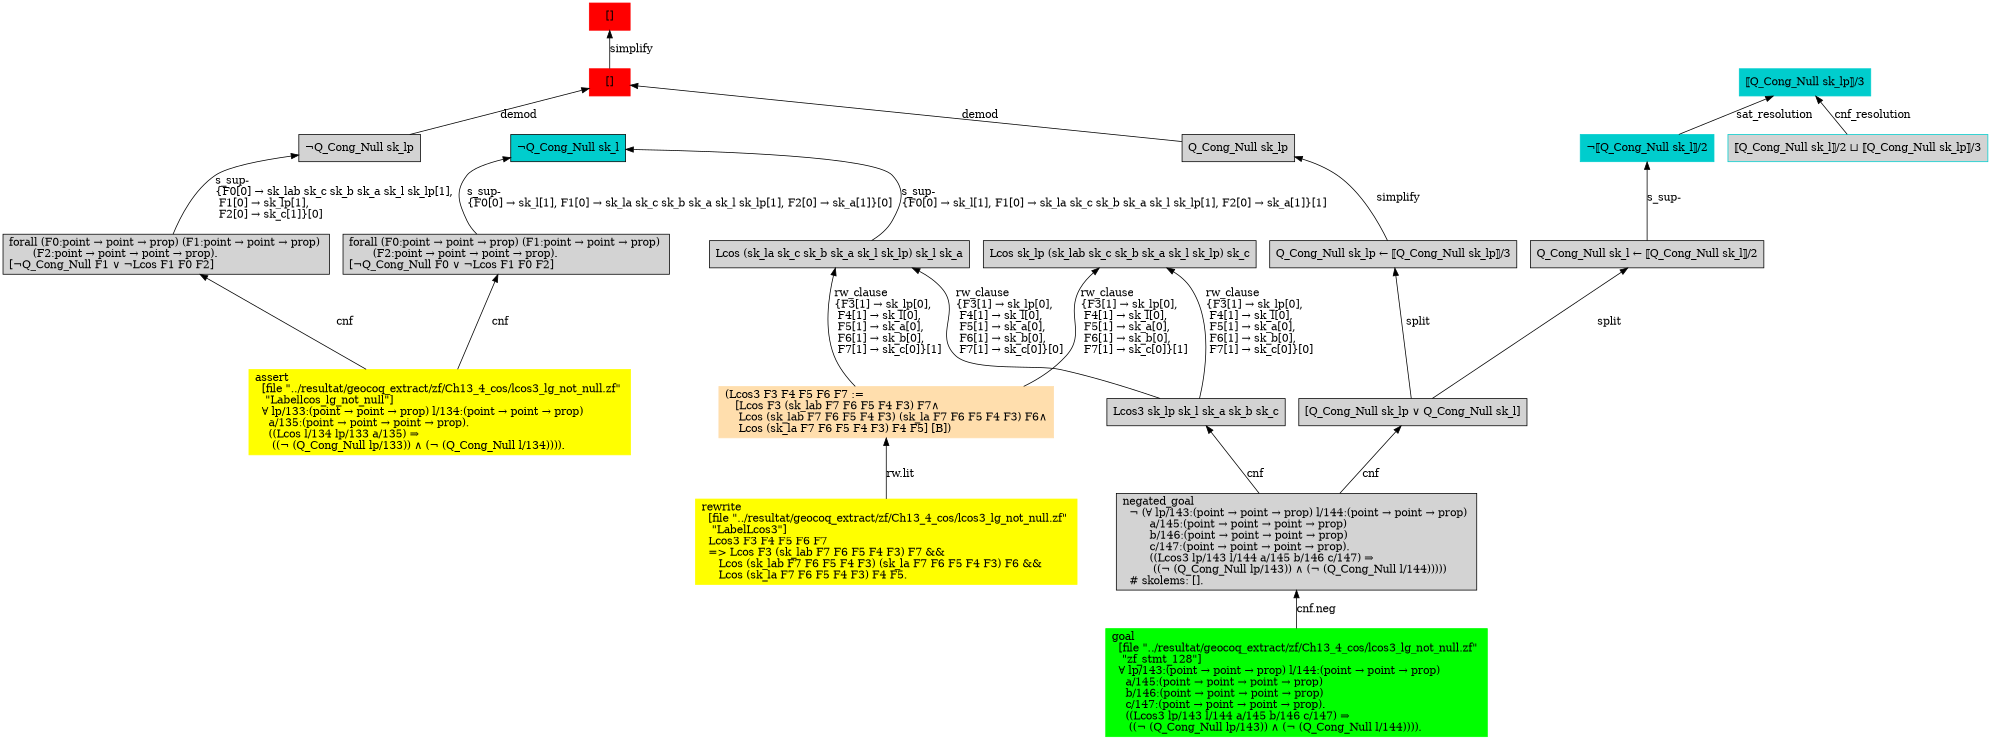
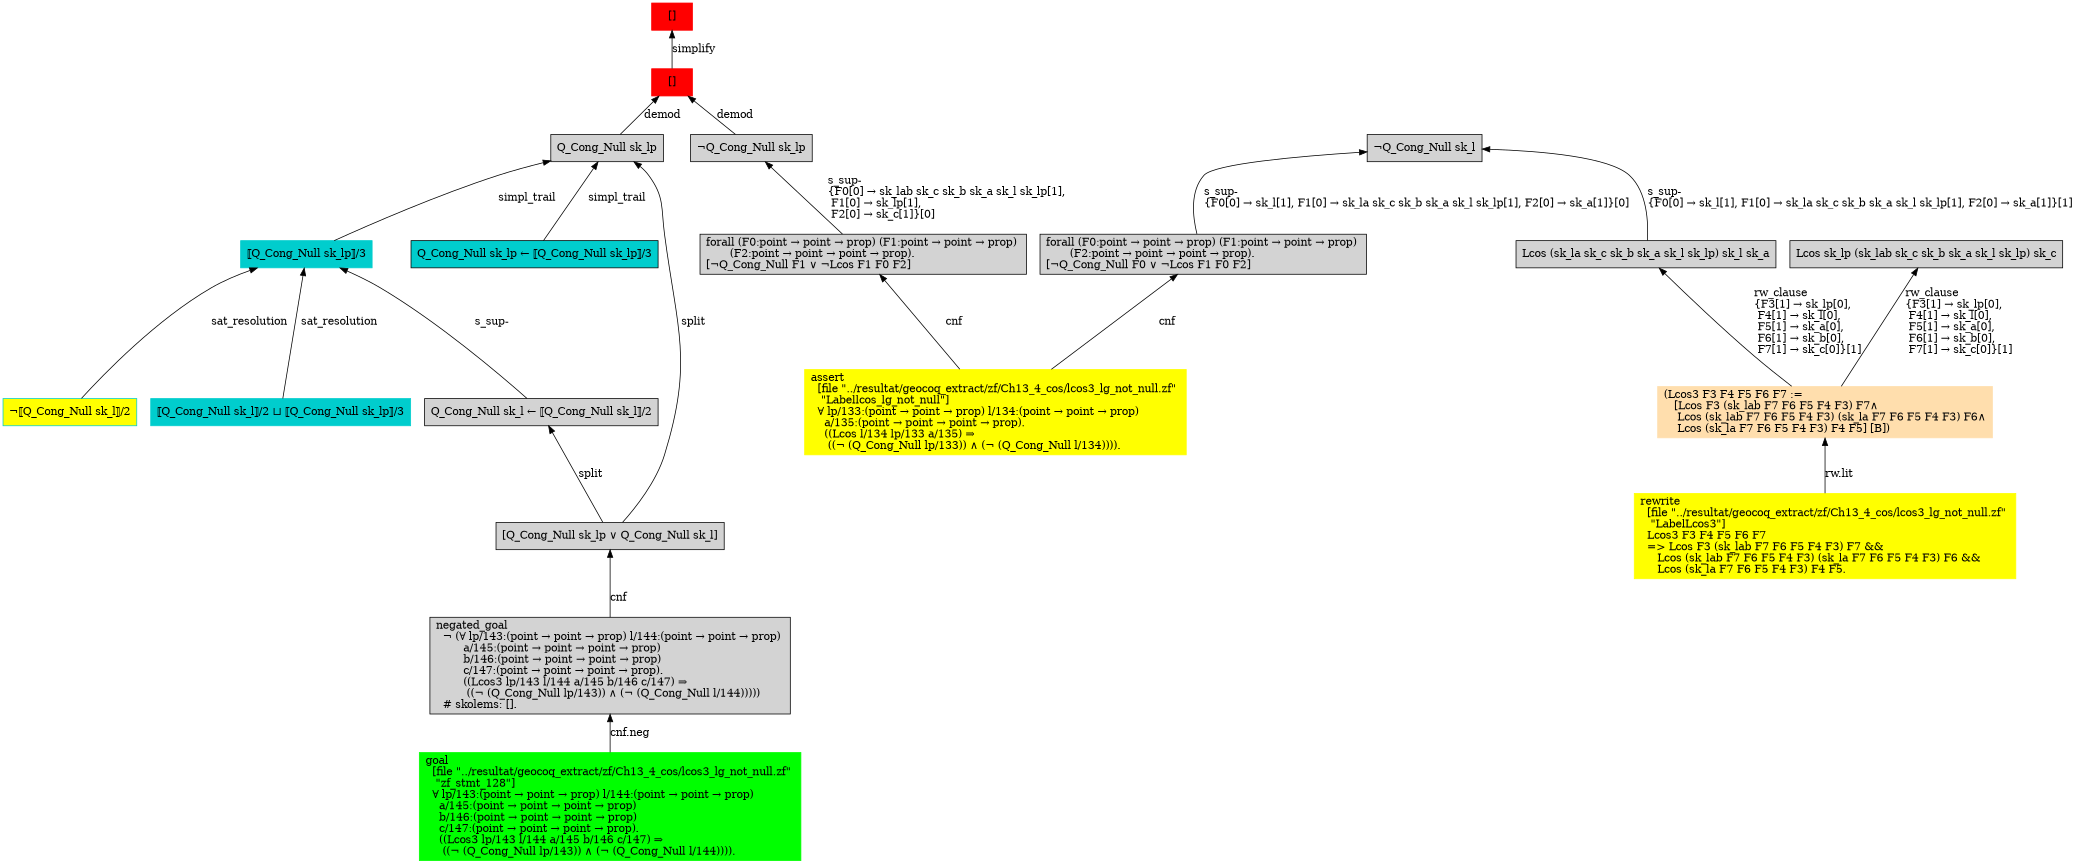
edge "⟦Q_Cong_Null sk_l⟧/2 ⊔ ⟦Q_Cong_Null sk_lp⟧/3" -> "⟦Q_Cong_Null sk_lp⟧/3": label "cnf_resolution" -> "sat_resolution"
node "¬Q_Cong_Null sk_l": fillcolor cyan3 -> lightgrey
node "¬⟦Q_Cong_Null sk_l⟧/2": fillcolor cyan3 -> yellow
node "⟦Q_Cong_Null sk_l⟧/2 ⊔ ⟦Q_Cong_Null sk_lp⟧/3": fillcolor lightgrey -> cyan3
edge "⟦Q_Cong_Null sk_lp⟧/3" -> "Q_Cong_Null sk_lp": added, label "simpl_trail"
edge "Q_Cong_Null sk_lp ← ⟦Q_Cong_Null sk_lp⟧/3" -> "Q_Cong_Null sk_lp": label "simplify" -> "simpl_trail"
edge "Q_Cong_Null sk_l ← ⟦Q_Cong_Null sk_l⟧/2" -> "¬⟦Q_Cong_Null sk_l⟧/2": now "Q_Cong_Null sk_l ← ⟦Q_Cong_Null sk_l⟧/2" -> "⟦Q_Cong_Null sk_lp⟧/3"
node "Q_Cong_Null sk_lp ← ⟦Q_Cong_Null sk_lp⟧/3": fillcolor lightgrey -> cyan3
edge "[Q_Cong_Null sk_lp ∨ Q_Cong_Null sk_l]" -> "Q_Cong_Null sk_lp ← ⟦Q_Cong_Null sk_lp⟧/3": now "[Q_Cong_Null sk_lp ∨ Q_Cong_Null sk_l]" -> "Q_Cong_Null sk_lp"
node "Lcos3 sk_lp sk_l sk_a sk_b sk_c": removed
